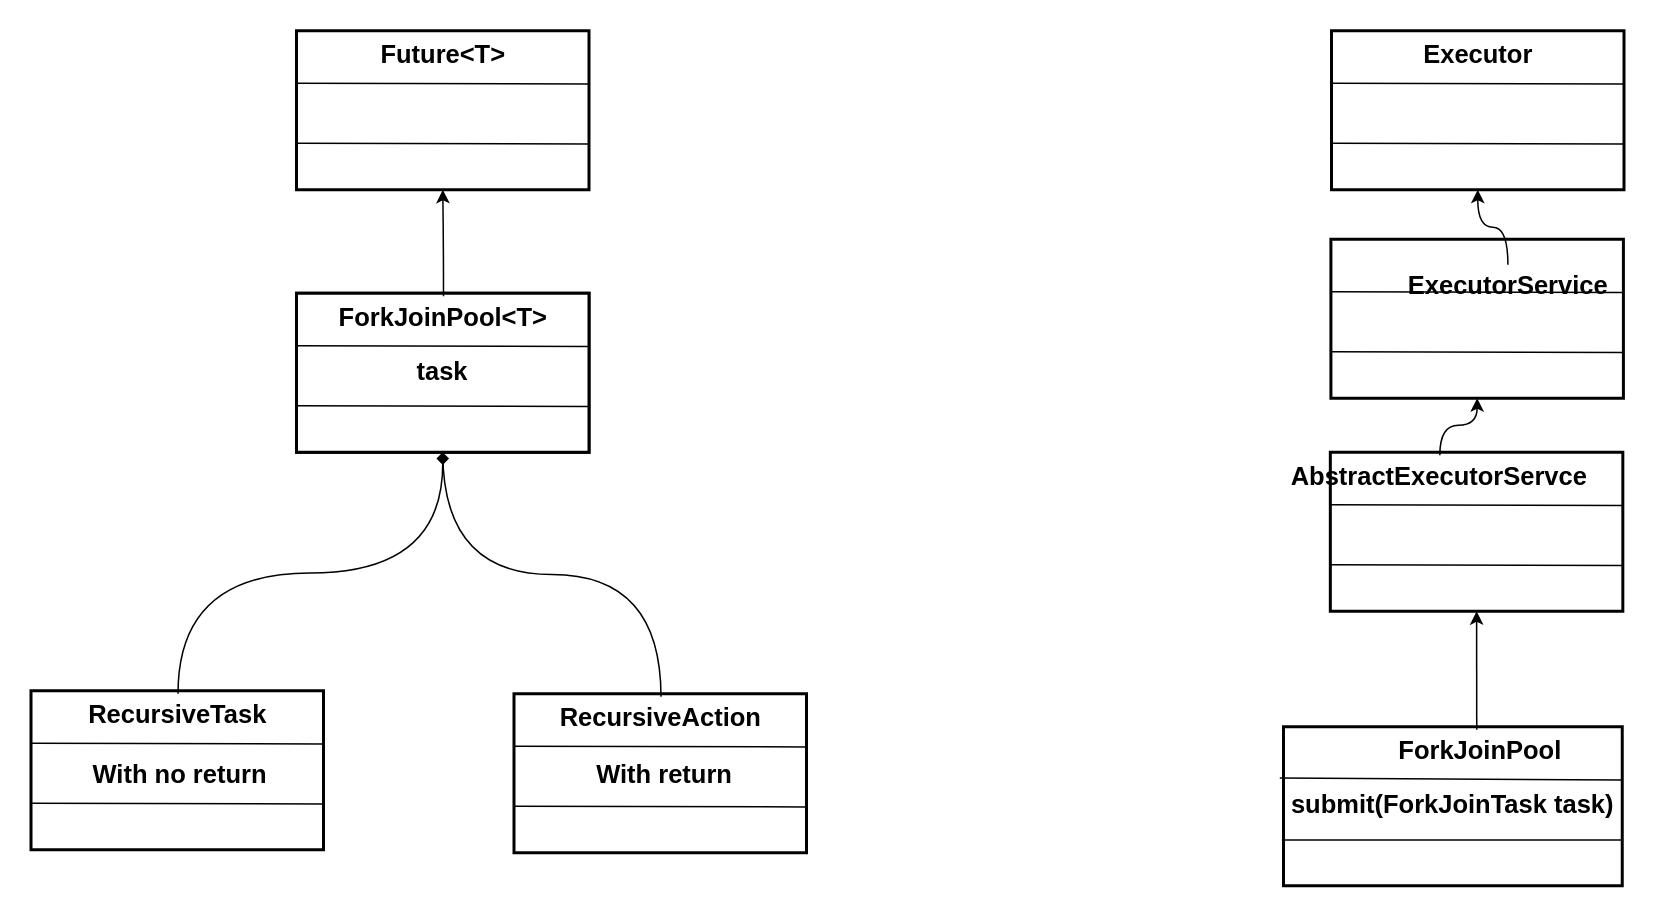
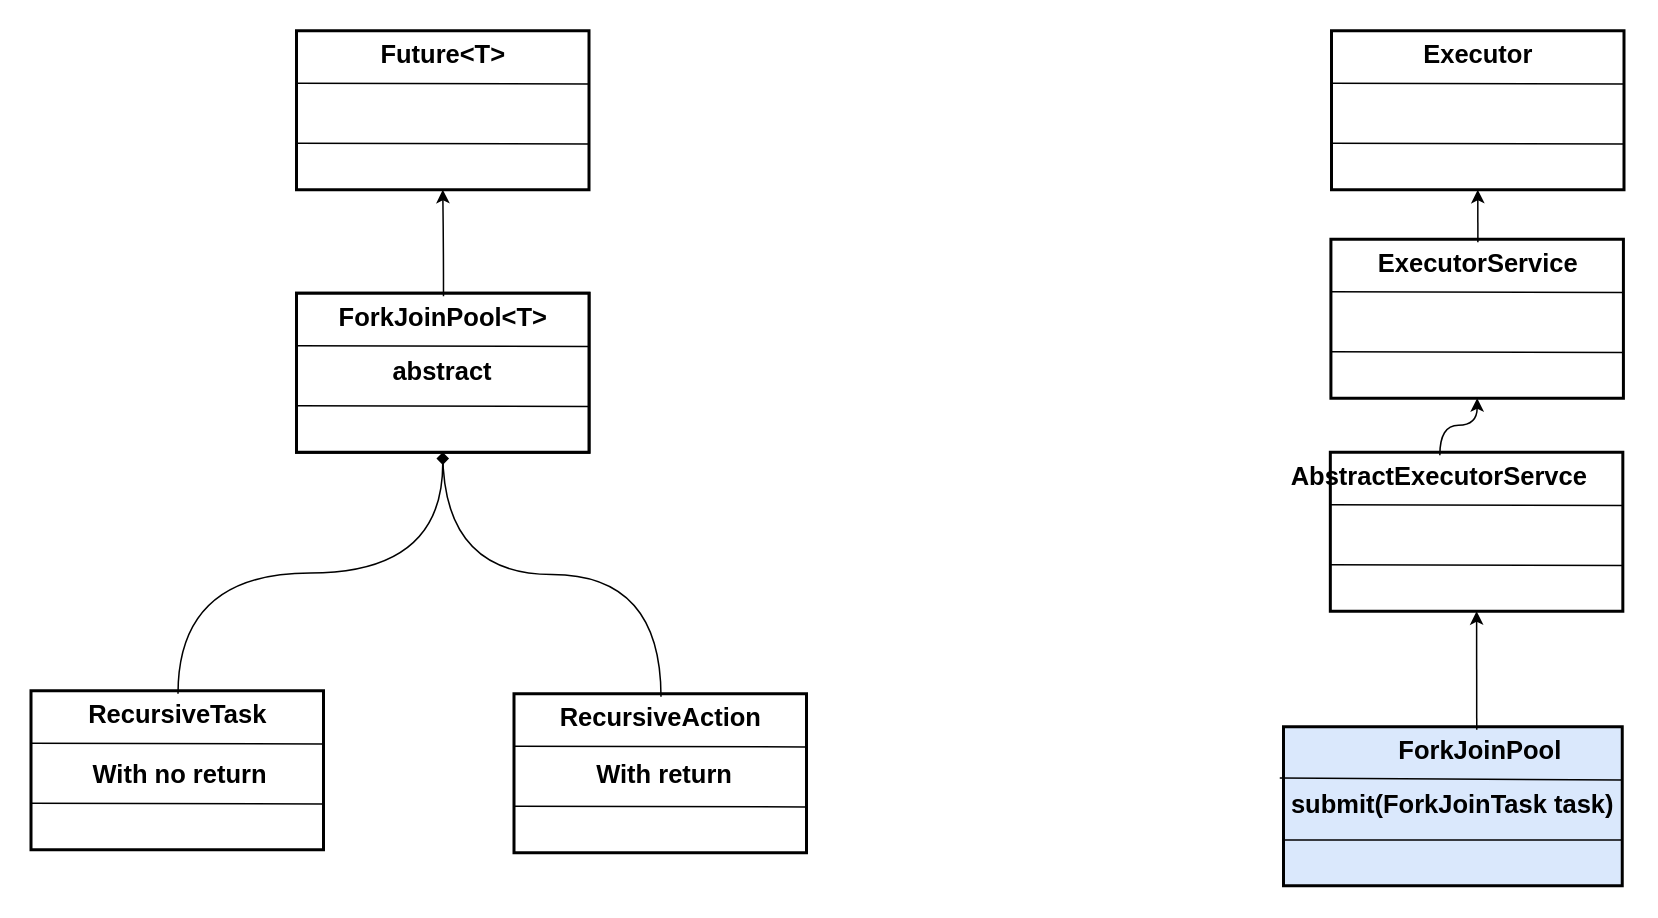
node "ExecutorService": moved (1508, 287) -> (1478, 265)
node "task": label "task" -> "abstract"
node "submit(ForkJoinTask task)": fillcolor #ffffff -> #dae8fc
